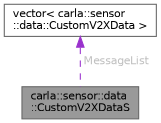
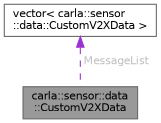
node "carla::sensor::data ::CustomV2XDataS": label "carla::sensor::data ::CustomV2XDataS" -> "carla::sensor::data ::CustomV2XData"
